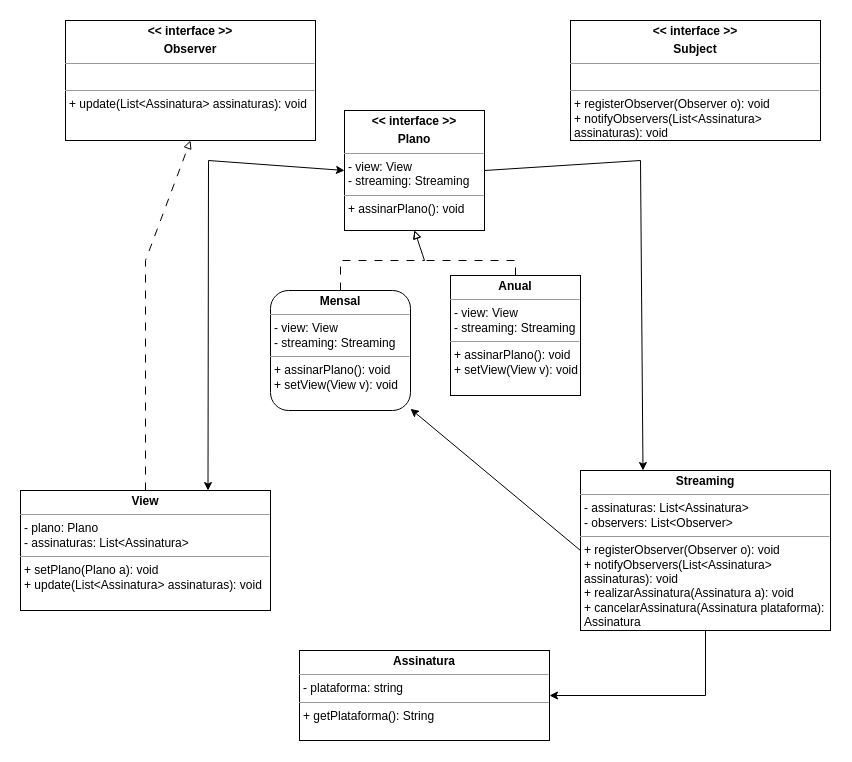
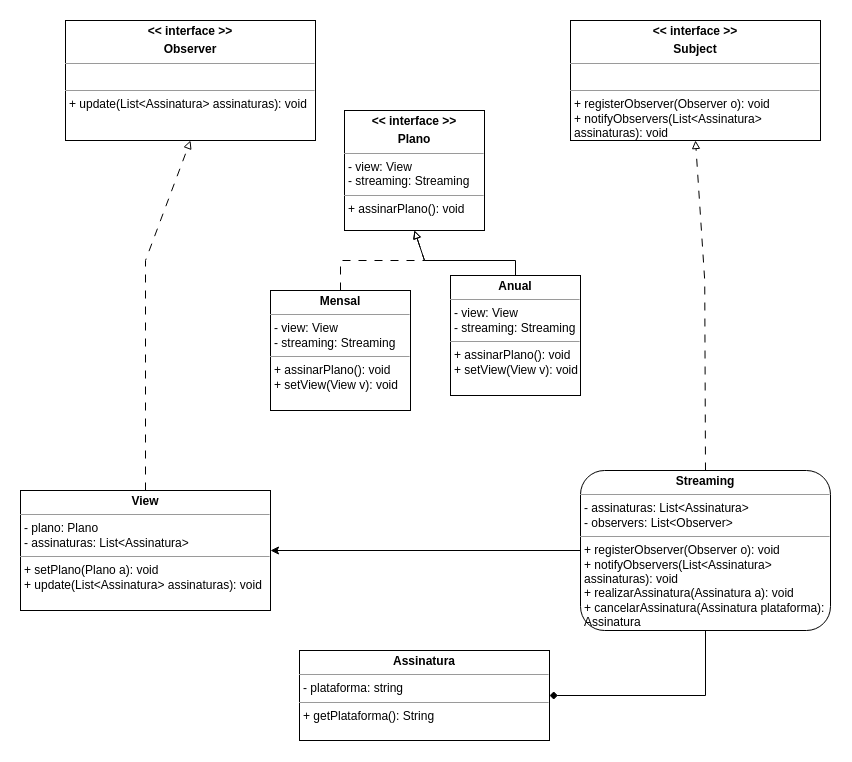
edge "<< interface >> Plano - view: View - streaming: Streaming + assinarPlano(): void" -> "Streaming - assinaturas: List<Assinatura> - observers: List<Observer> + registerObserver(Observer o): void + notifyObservers(List<Assinatura> assinaturas): void + realizarAssinatura(Assinatura a): void + cancelarAssinatura(Assinatura plataforma): Assinatura": removed
edge "<< interface >> Plano - view: View - streaming: Streaming + assinarPlano(): void" -- "View - plano: Plano - assinaturas: List<Assinatura> + setPlano(Plano a): void + update(List<Assinatura> assinaturas): void": removed
edge "Anual - view: View - streaming: Streaming + assinarPlano(): void + setView(View v): void" -> "<< interface >> Plano - view: View - streaming: Streaming + assinarPlano(): void": style dashed -> solid
edge "Streaming - assinaturas: List<Assinatura> - observers: List<Observer> + registerObserver(Observer o): void + notifyObservers(List<Assinatura> assinaturas): void + realizarAssinatura(Assinatura a): void + cancelarAssinatura(Assinatura plataforma): Assinatura" -> "<< interface >> Subject + registerObserver(Observer o): void + notifyObservers(List<Assinatura> assinaturas): void": added
node "Mensal - view: View - streaming: Streaming + assinarPlano(): void + setView(View v): void": shape rounded rectangle -> rectangle
edge "Streaming - assinaturas: List<Assinatura> - observers: List<Observer> + registerObserver(Observer o): void + notifyObservers(List<Assinatura> assinaturas): void + realizarAssinatura(Assinatura a): void + cancelarAssinatura(Assinatura plataforma): Assinatura" -> "Mensal - view: View - streaming: Streaming + assinarPlano(): void + setView(View v): void": now "Streaming - assinaturas: List<Assinatura> - observers: List<Observer> + registerObserver(Observer o): void + notifyObservers(List<Assinatura> assinaturas): void + realizarAssinatura(Assinatura a): void + cancelarAssinatura(Assinatura plataforma): Assinatura" -> "View - plano: Plano - assinaturas: List<Assinatura> + setPlano(Plano a): void + update(List<Assinatura> assinaturas): void"
node "Streaming - assinaturas: List<Assinatura> - observers: List<Observer> + registerObserver(Observer o): void + notifyObservers(List<Assinatura> assinaturas): void + realizarAssinatura(Assinatura a): void + cancelarAssinatura(Assinatura plataforma): Assinatura": shape rectangle -> rounded rectangle
edge "Streaming - assinaturas: List<Assinatura> - observers: List<Observer> + registerObserver(Observer o): void + notifyObservers(List<Assinatura> assinaturas): void + realizarAssinatura(Assinatura a): void + cancelarAssinatura(Assinatura plataforma): Assinatura" -> "Assinatura - plataforma: string + getPlataforma(): String": arrowhead classic -> diamond
